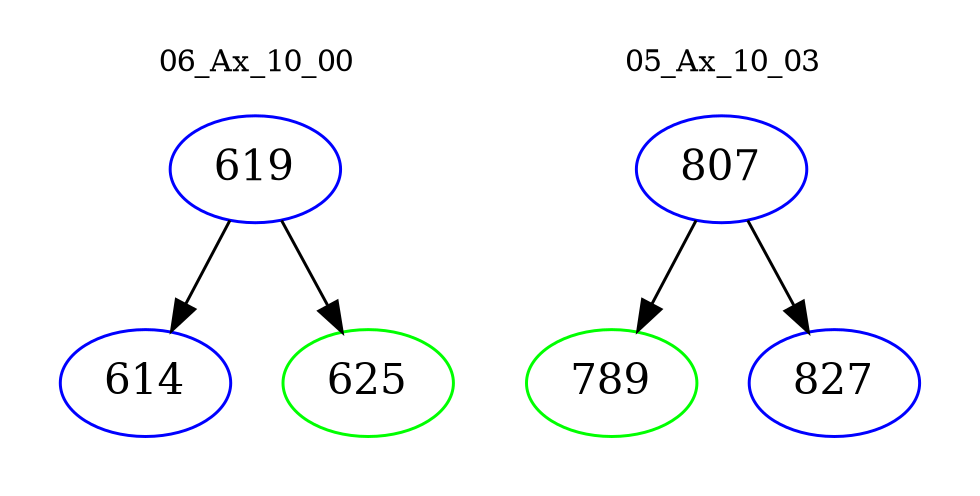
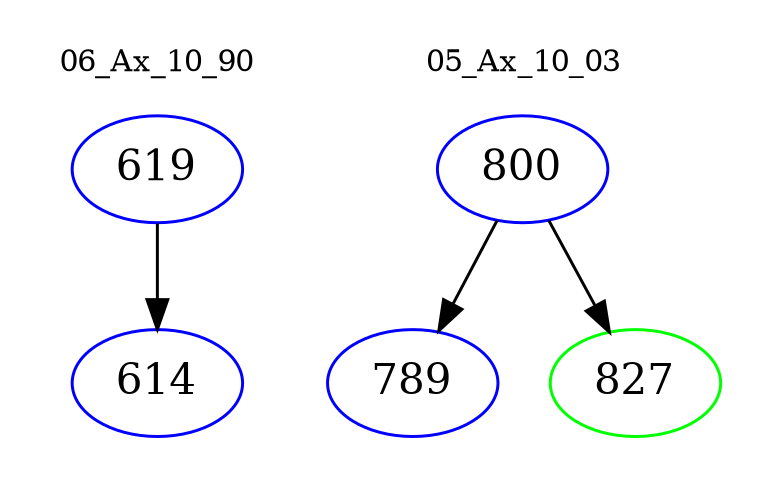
cluster "06_Ax_10_00": label "06_Ax_10_00" -> "06_Ax_10_90"
node "807": label "807" -> "800"
node "625": removed
node "789": color green -> blue
node "827": color blue -> green
